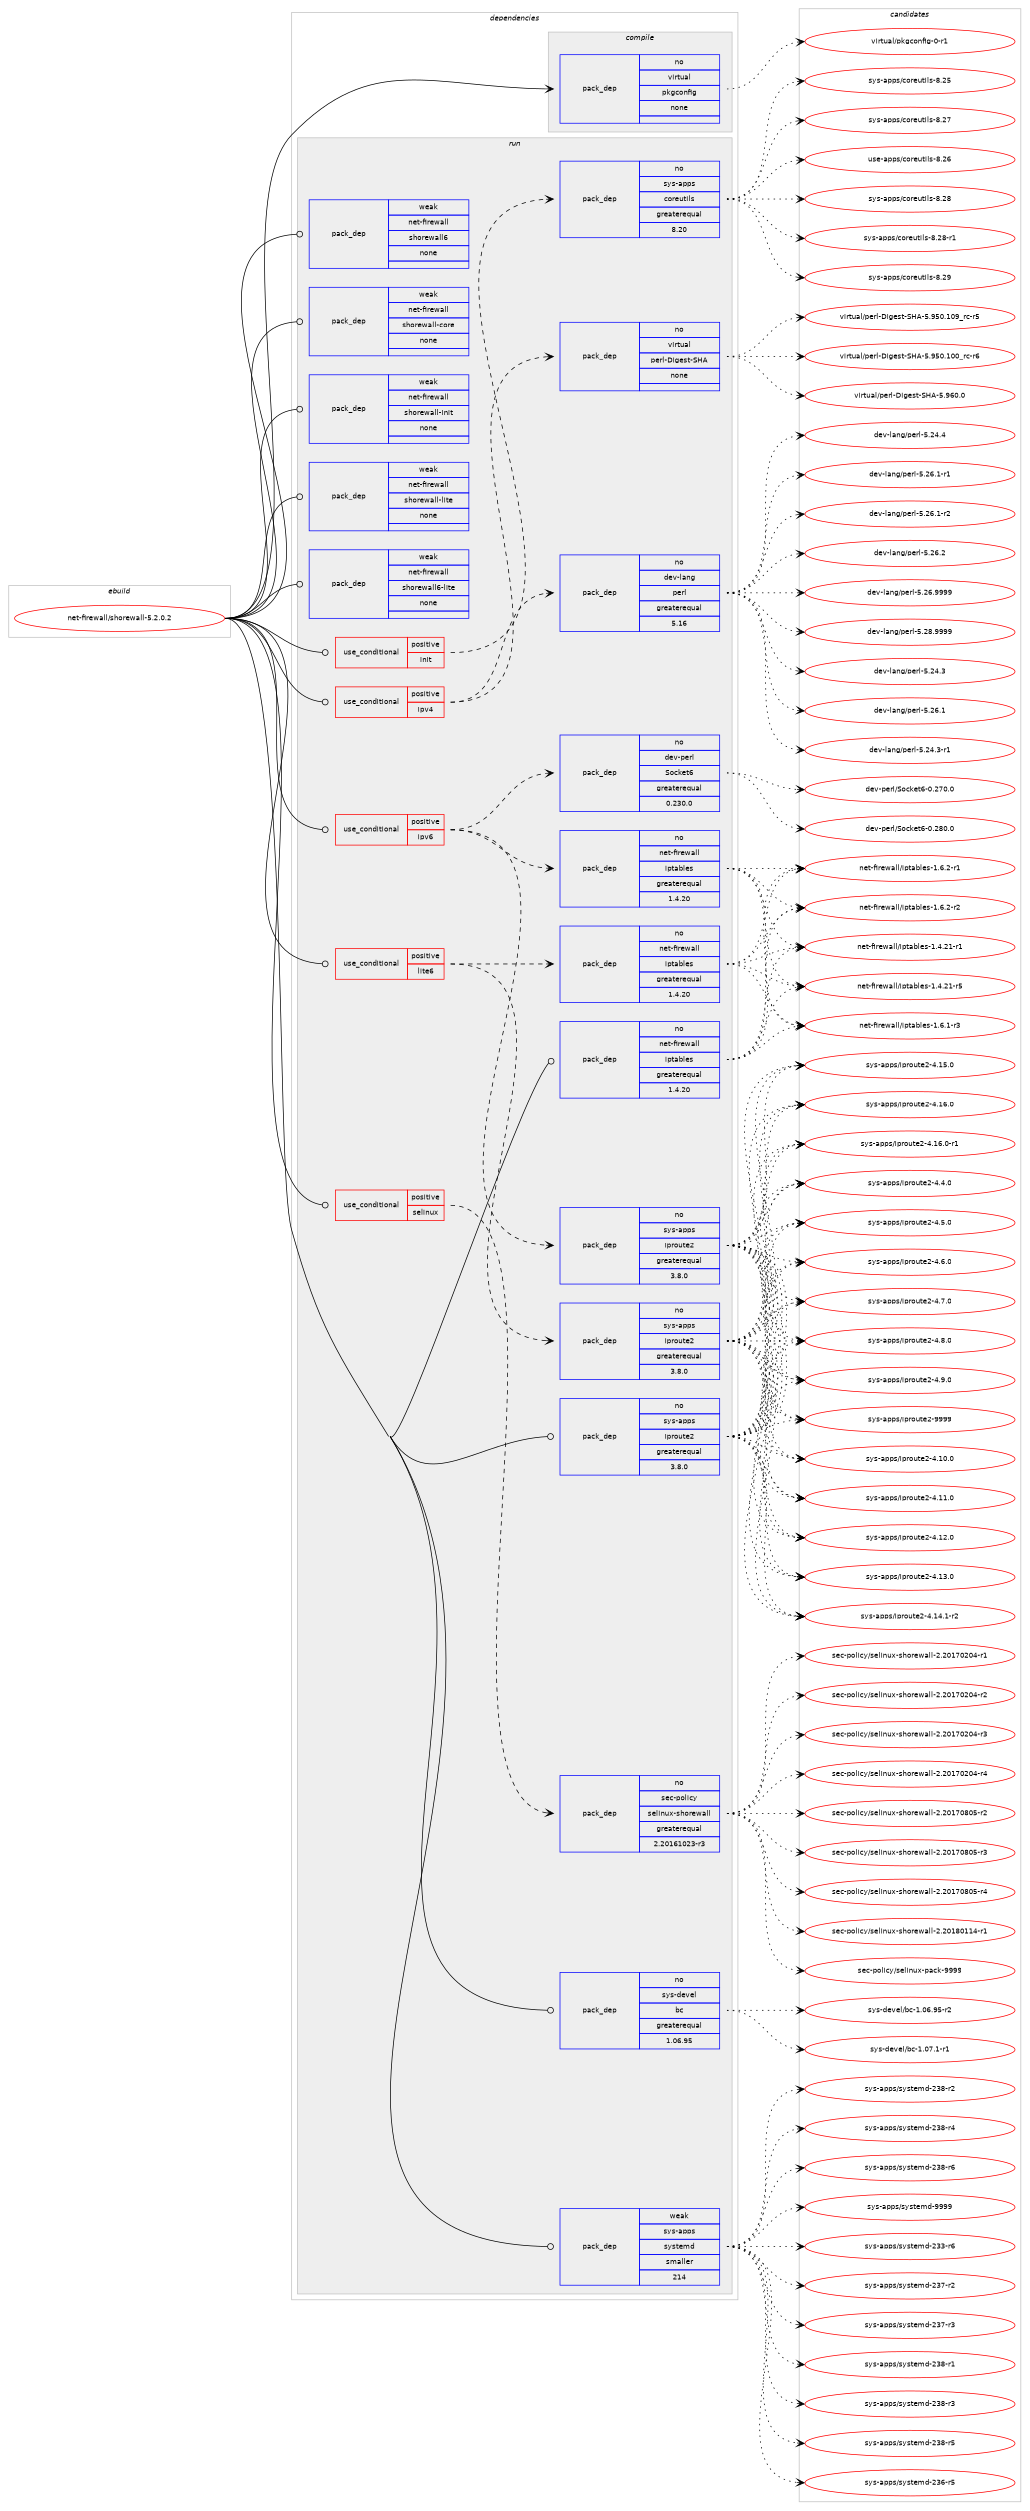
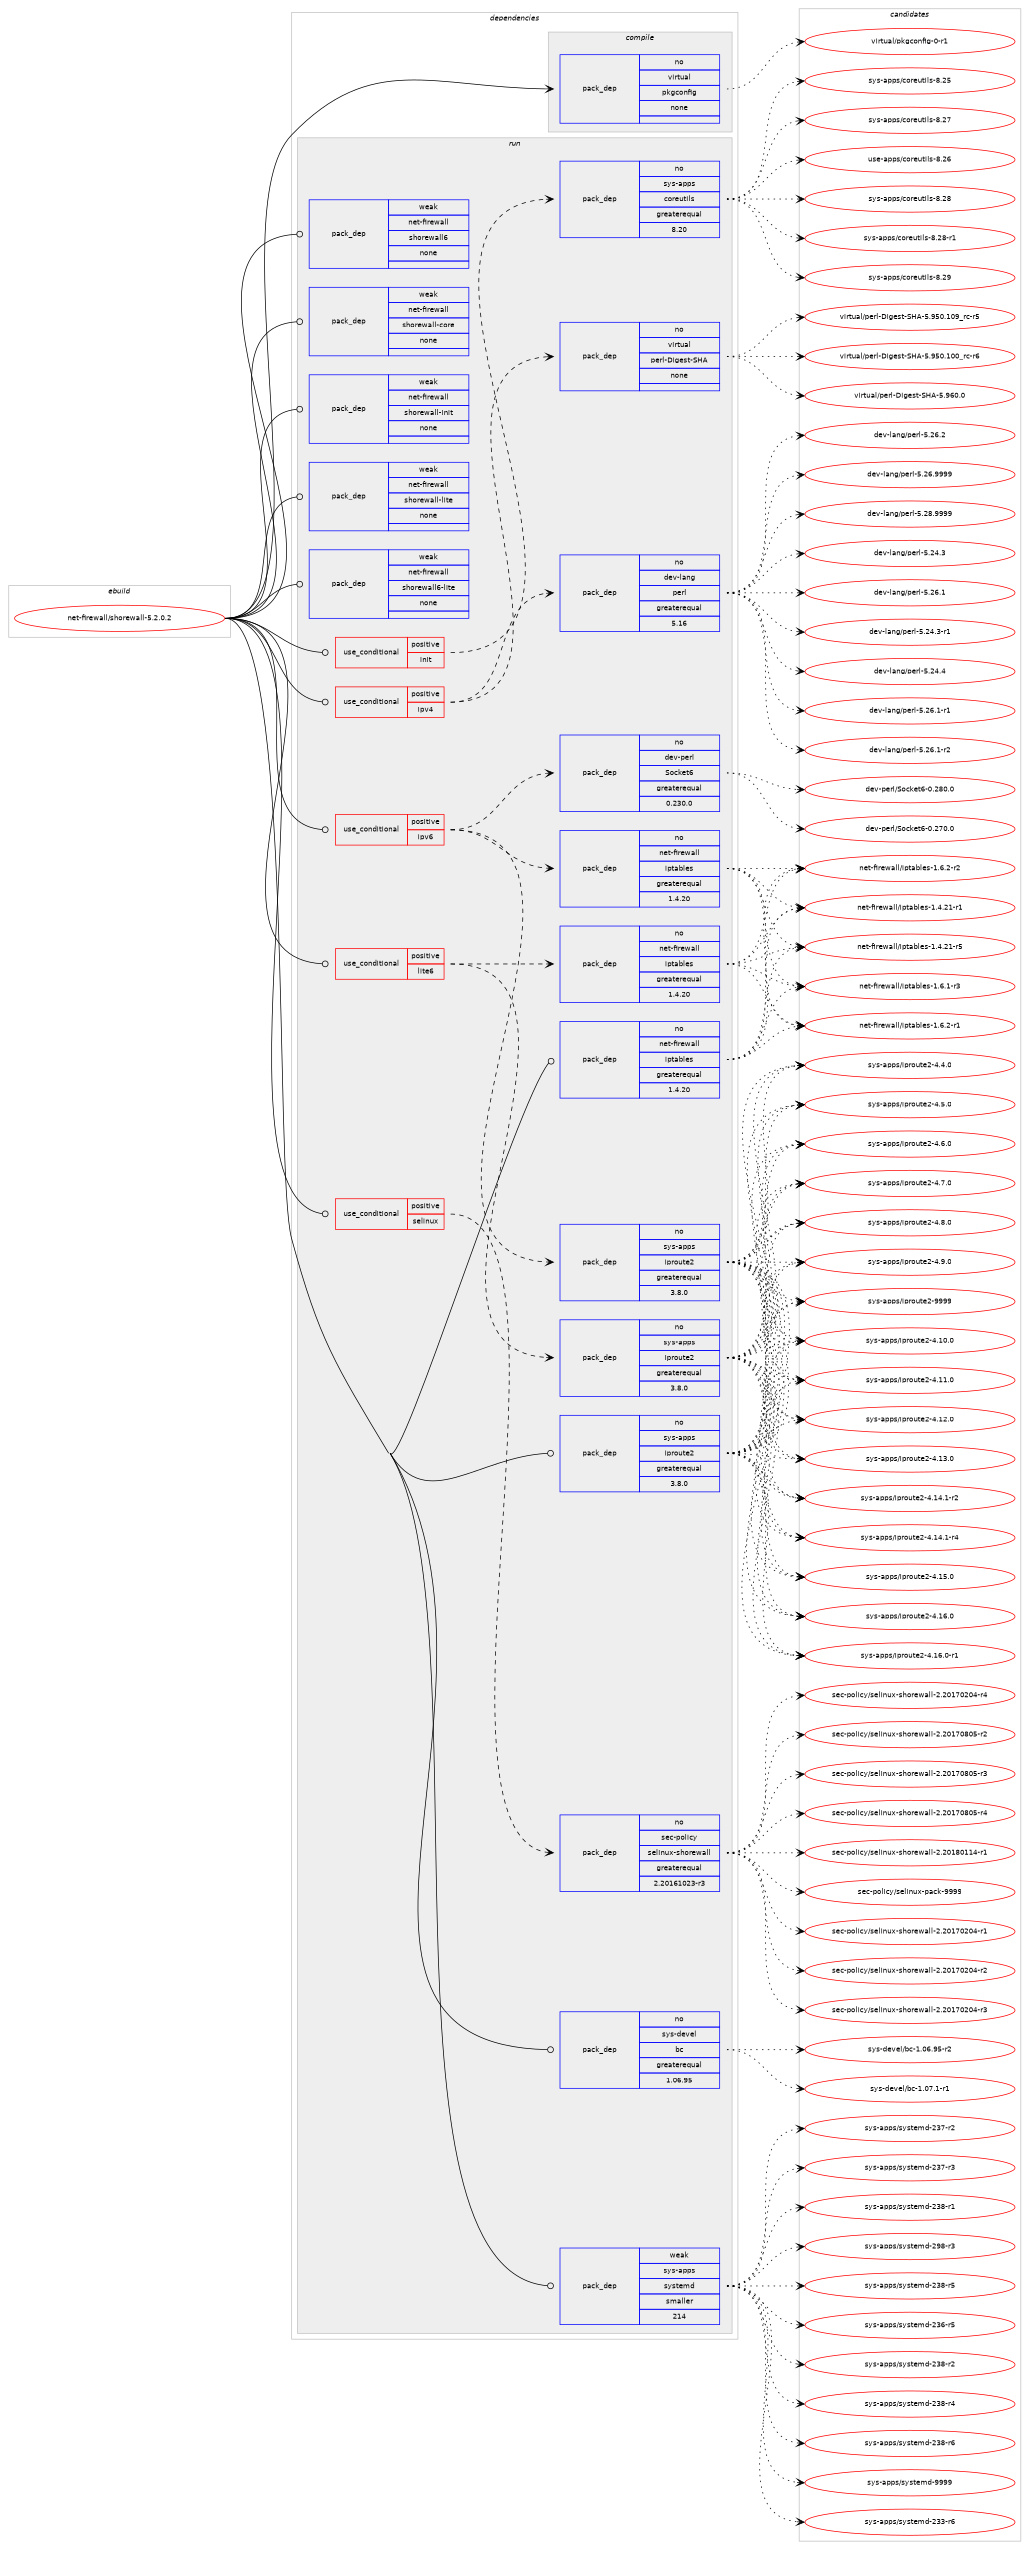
node "sys-apps/iproute2-4.14.1-r4": added
node "sys-apps/systemd-238-r3": label "sys-apps/systemd-238-r3" -> "sys-apps/systemd-298-r3"
